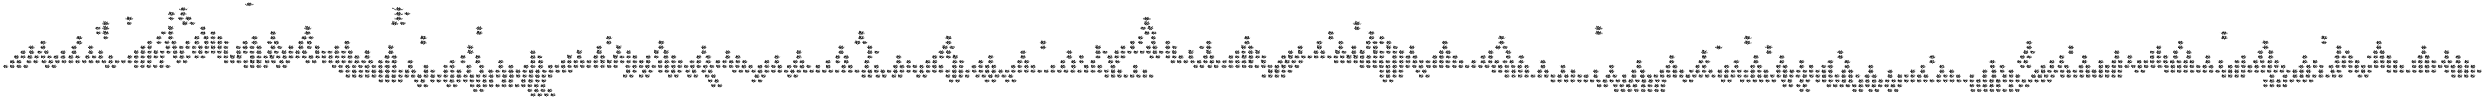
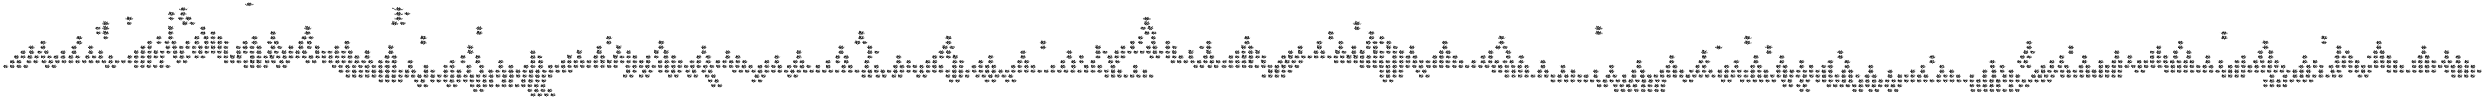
node "gini = 0.0 samples = 3840 value = [3840, 0, 0] class = Low": removed
